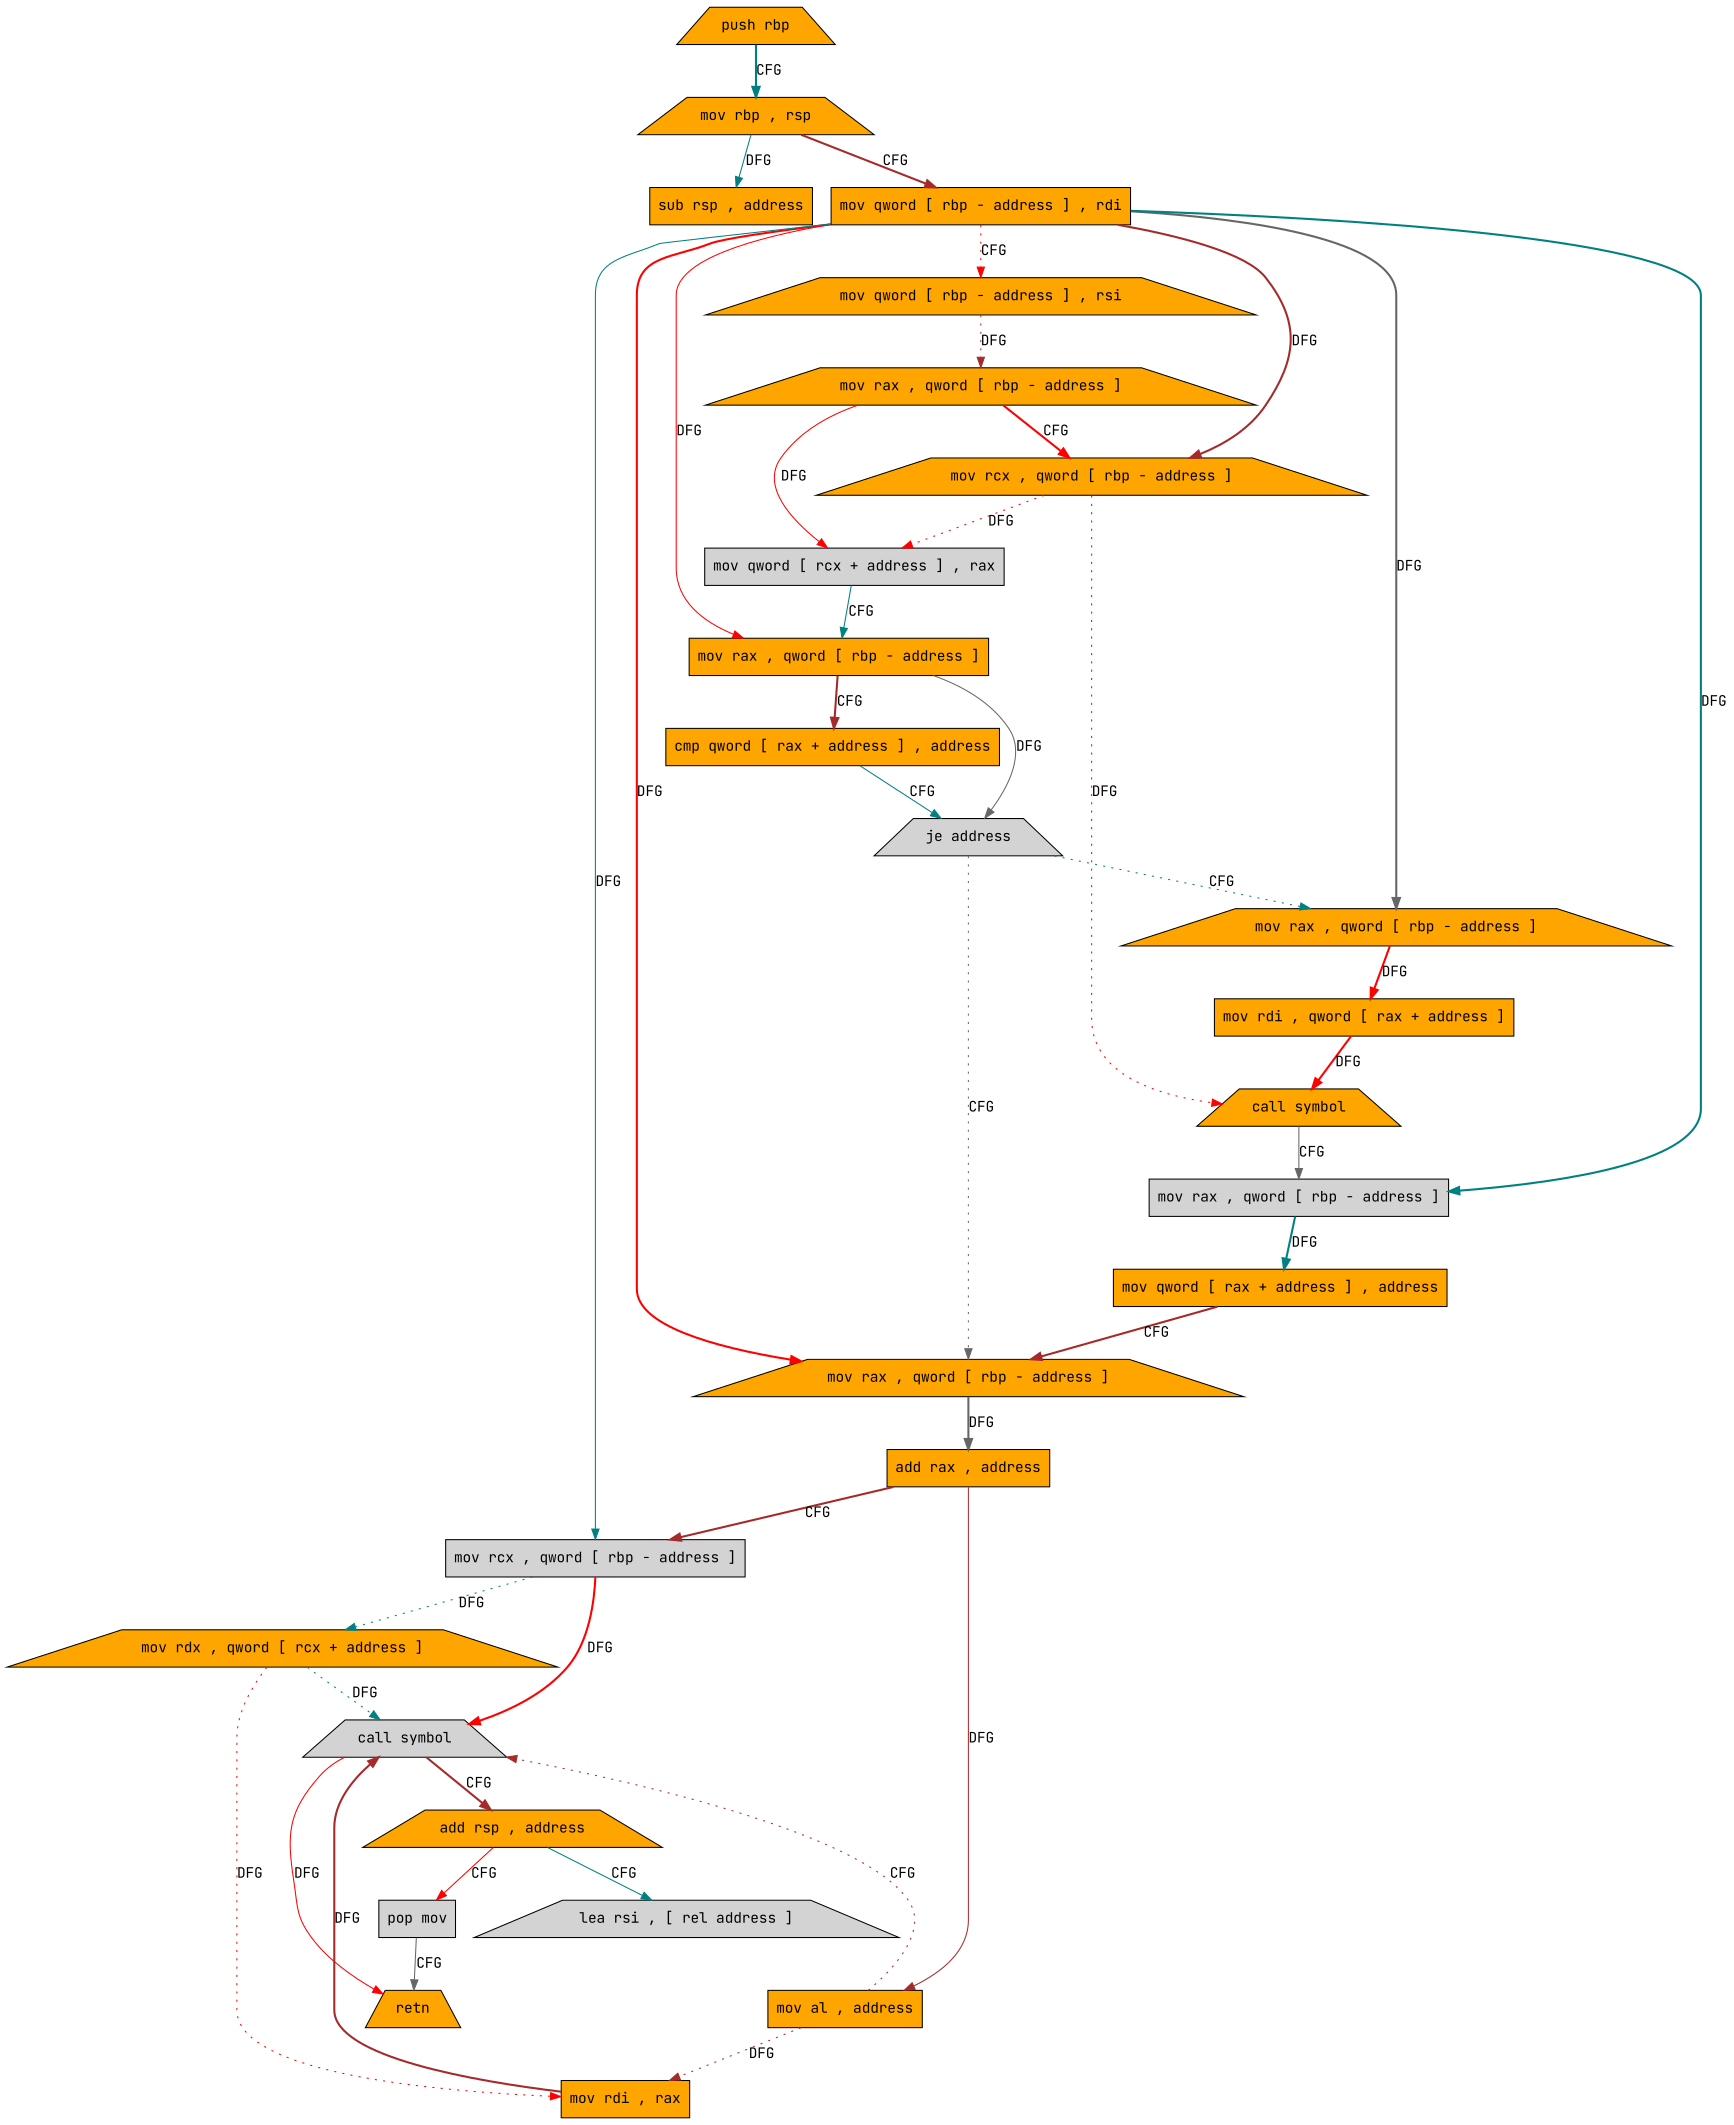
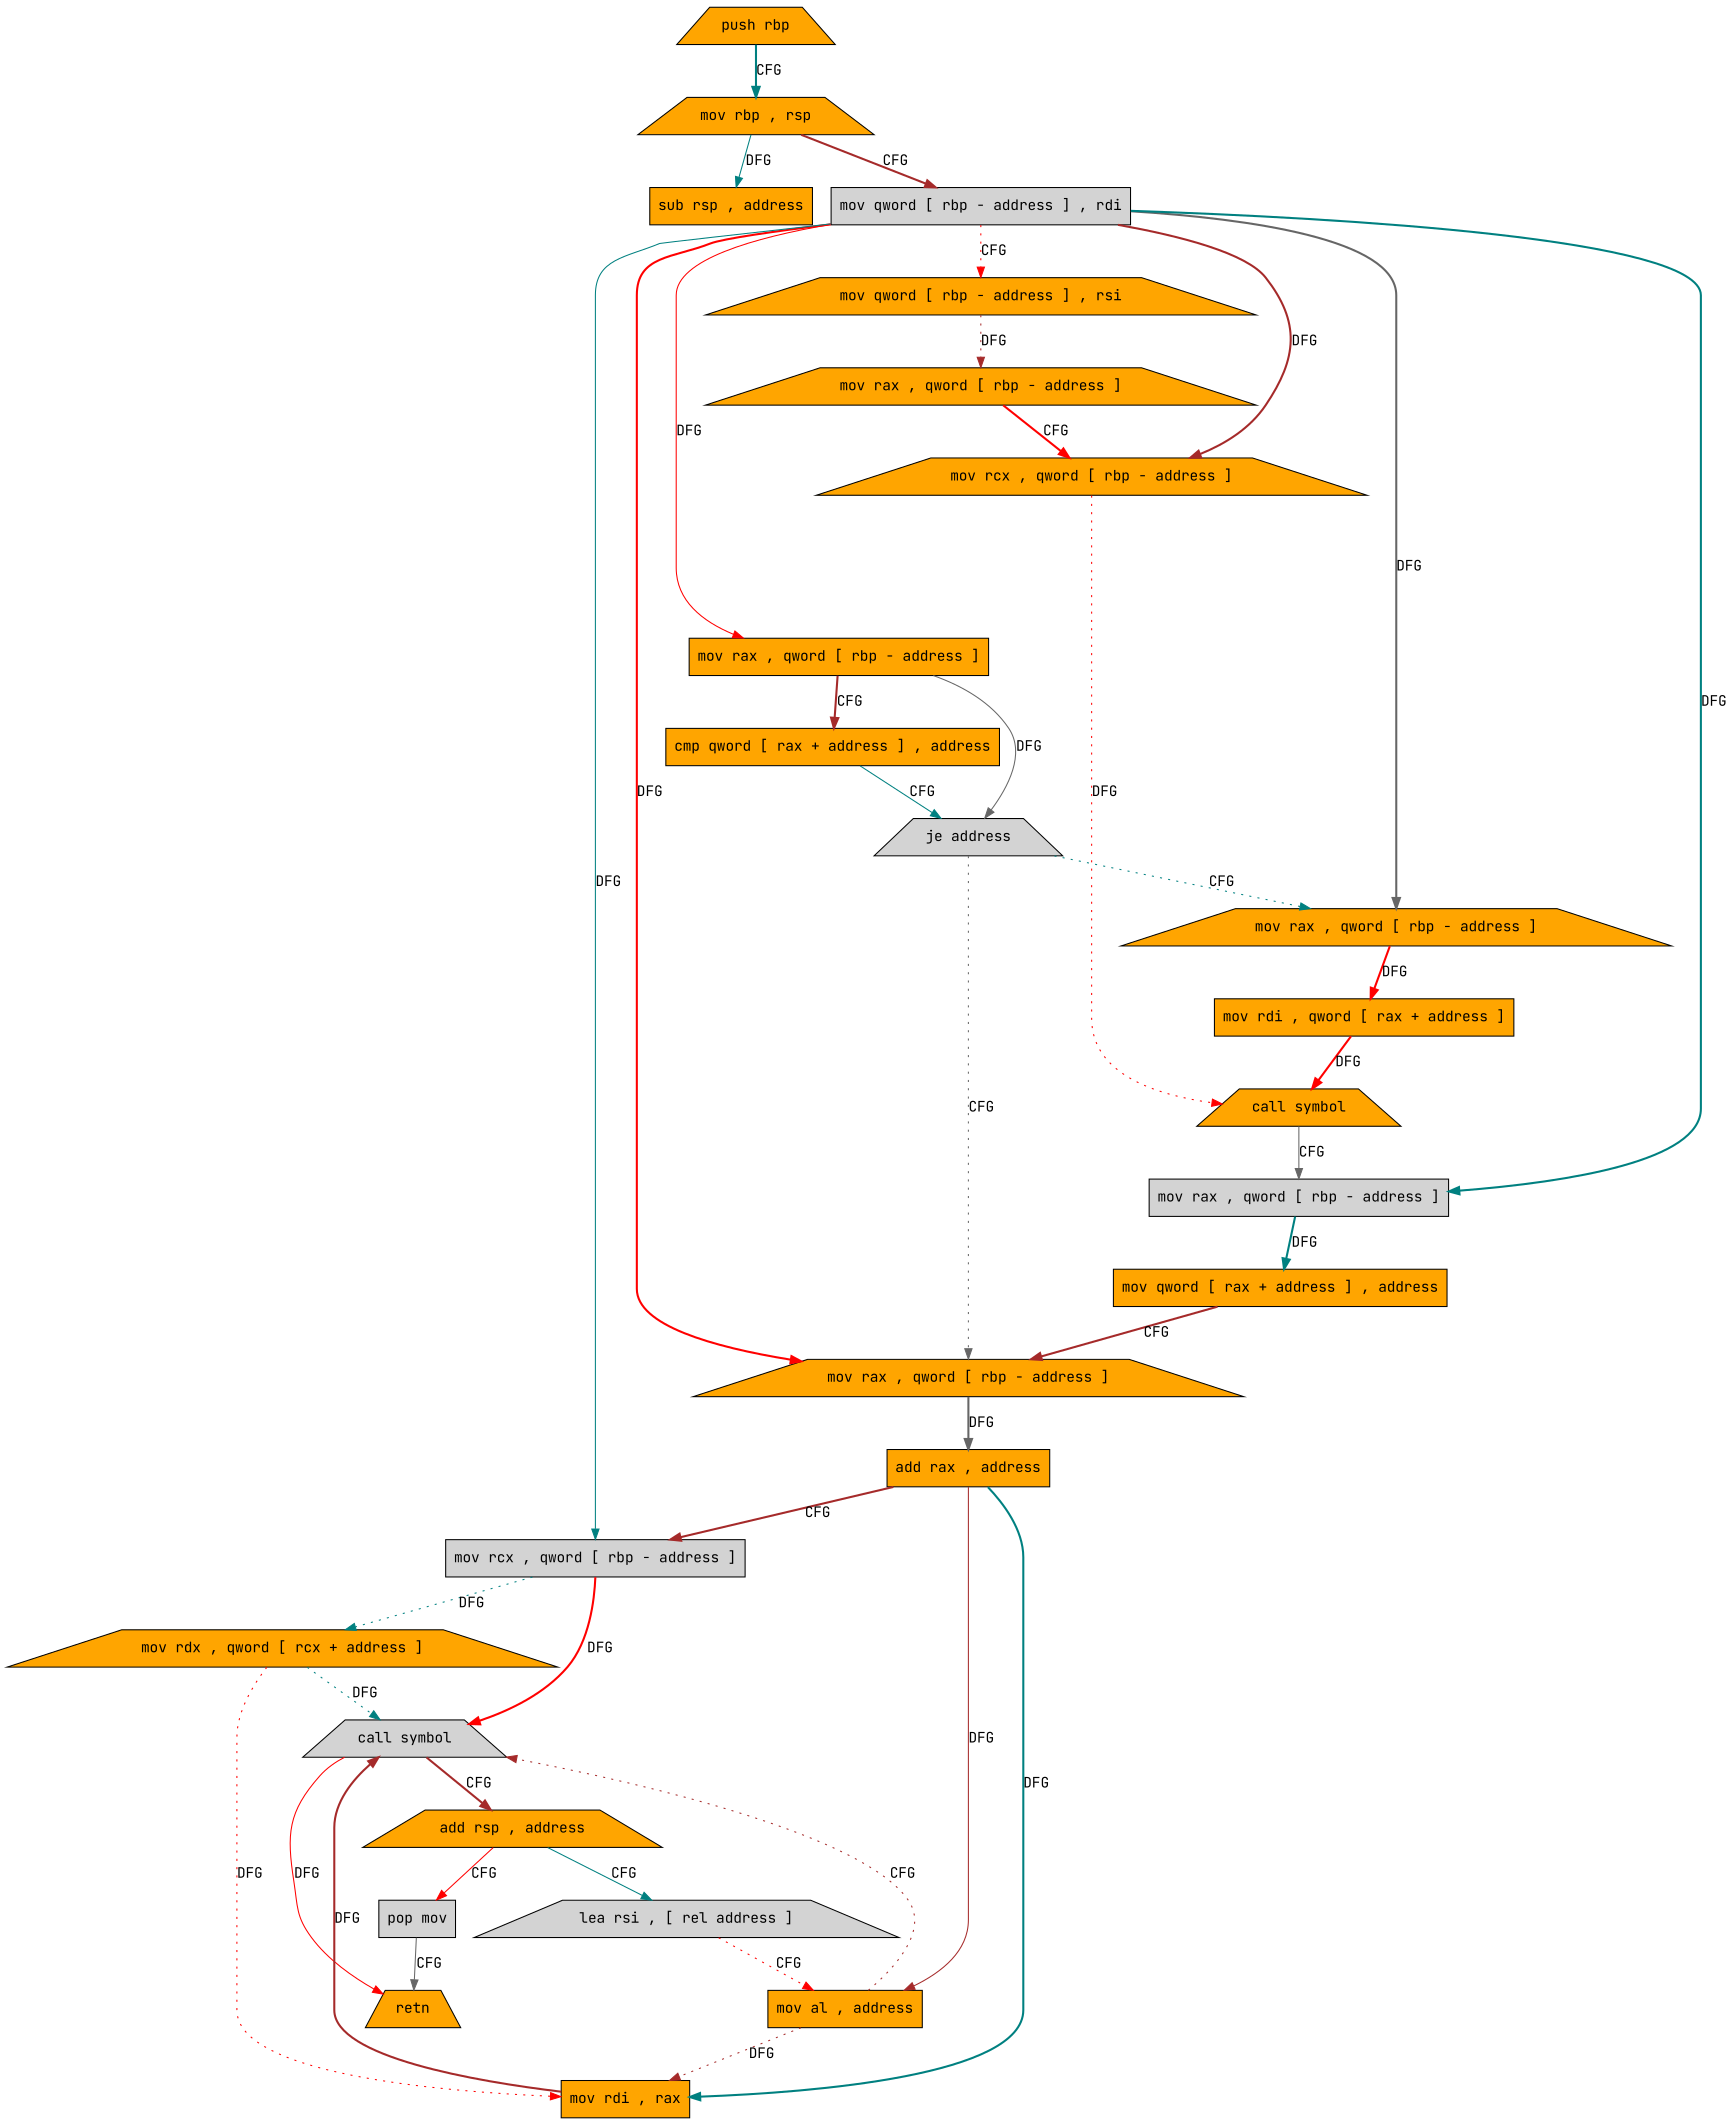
node "mov qword [ rbp - address ] , rdi": fillcolor orange -> lightgrey
node "mov qword [ rcx + address ] , rax": removed
edge "add rax , address" -> "mov rdi , rax": added, label "DFG"
edge "lea rsi , [ rel address ]" -> "mov al , address": added, label "CFG"
